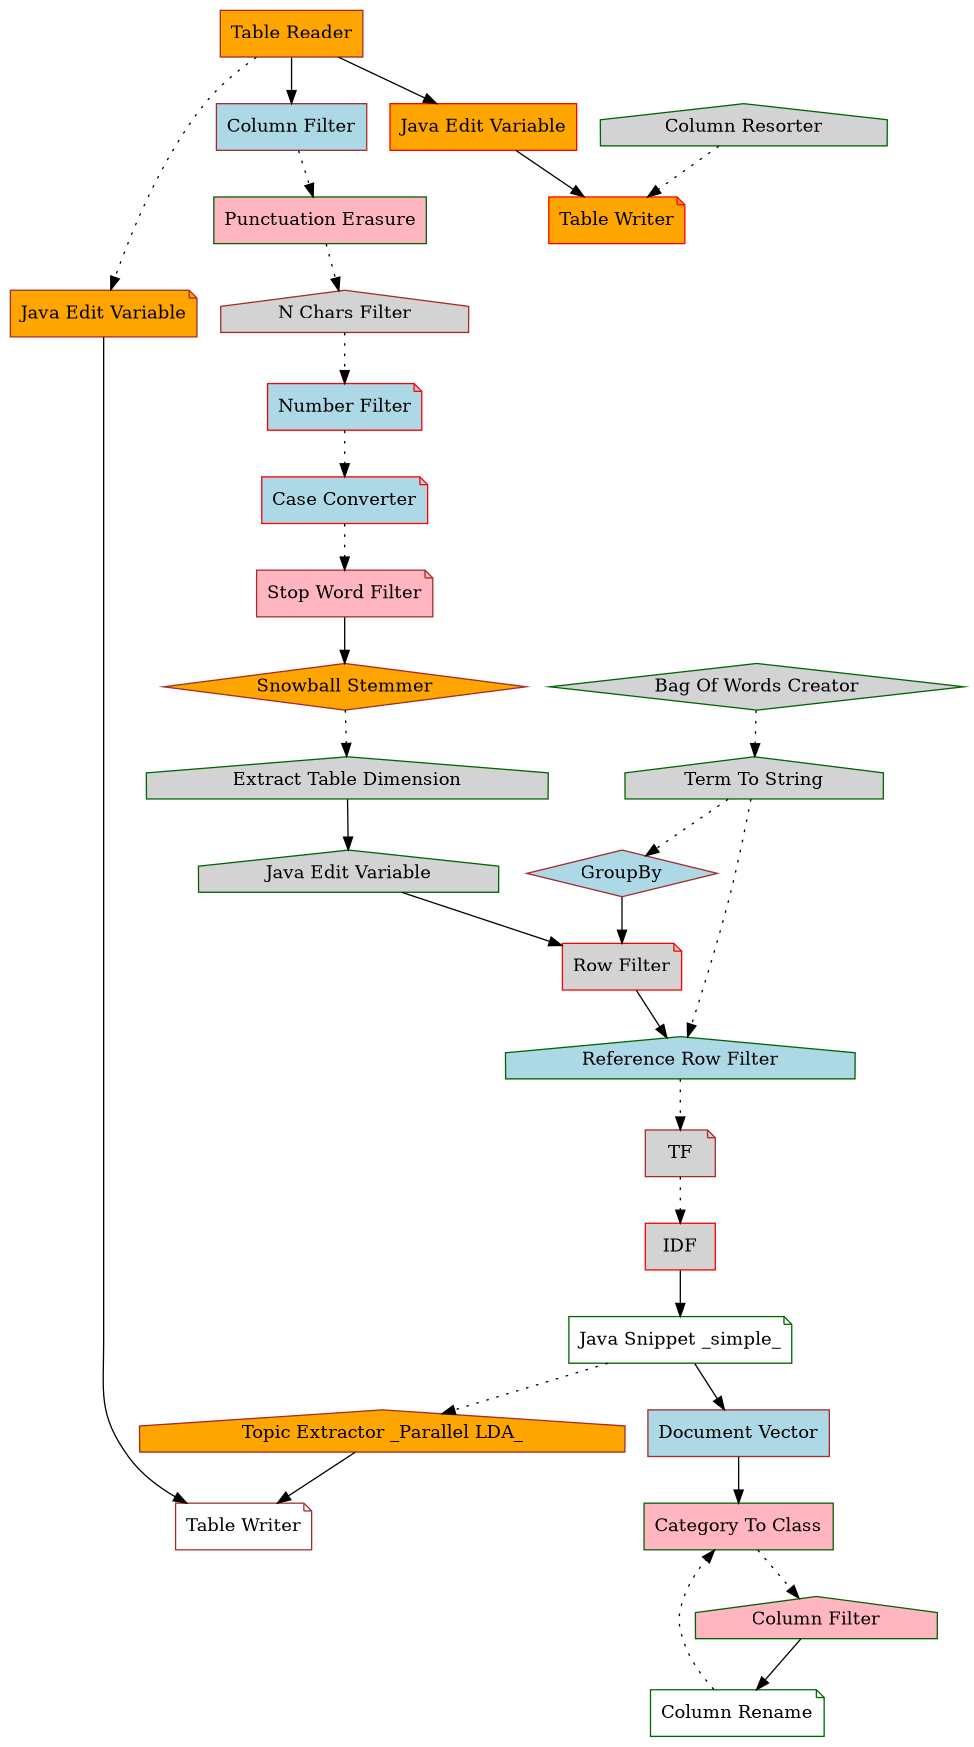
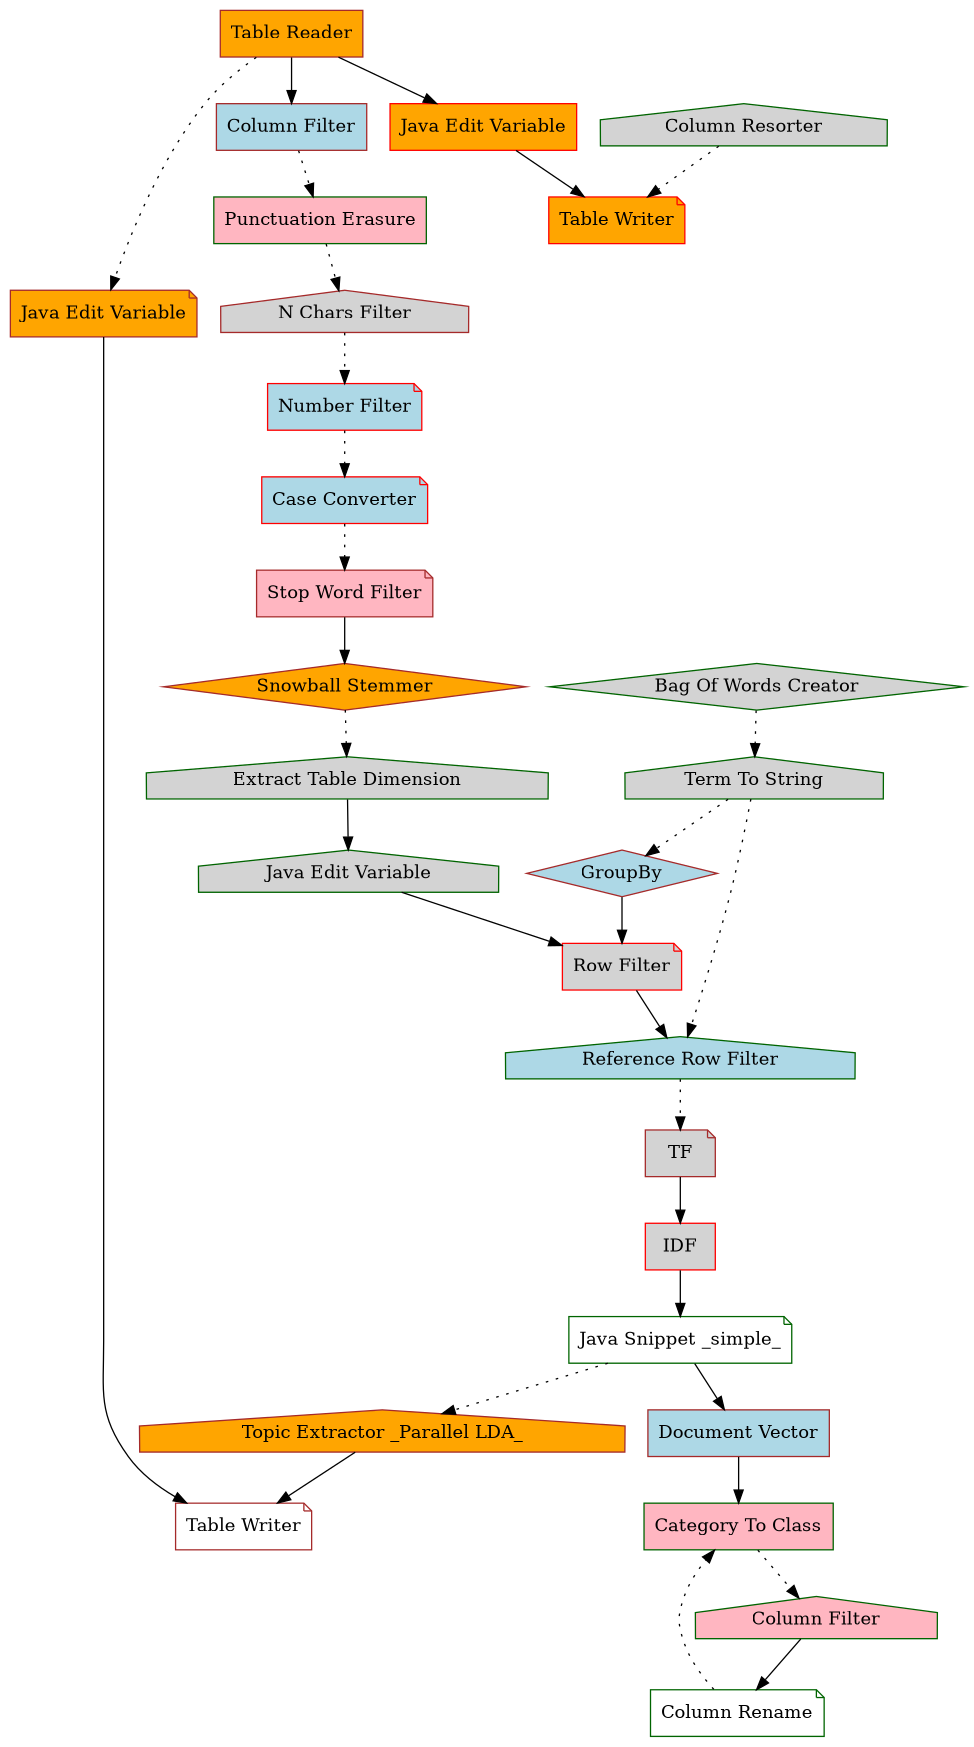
edge "TF" -> "IDF": style dotted -> solid
